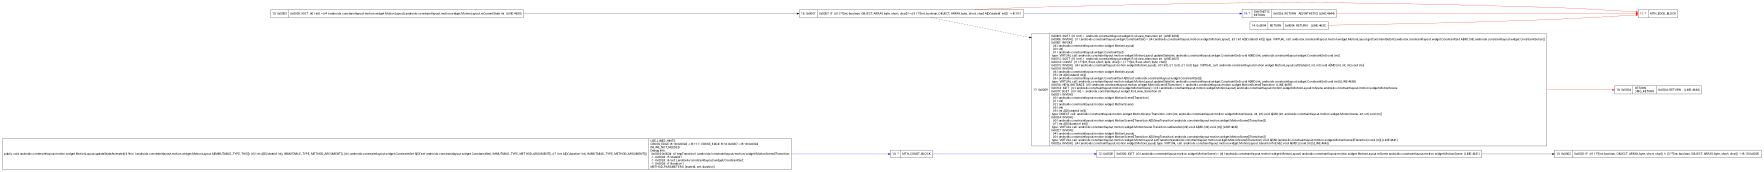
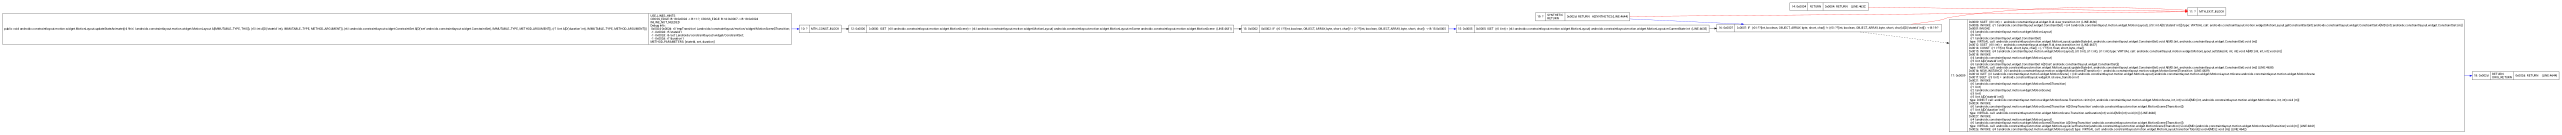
node "11: ?": text "MTH_EDGE_BLOCK" -> "MTH_EXIT_BLOCK"
edge "16: 0x0007" -> "19: ?": reversed
edge "13: 0x0002" -> "15: 0x0005": added
edge "17: 0x0009" -> "18: 0x002d": color red -> blue
edge "10: ?" -> "12: 0x0000": color blue -> black
